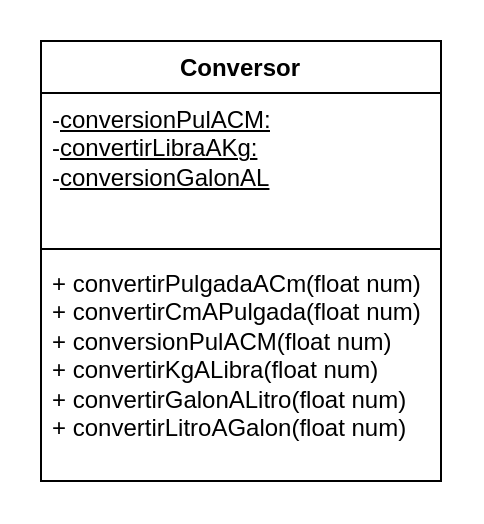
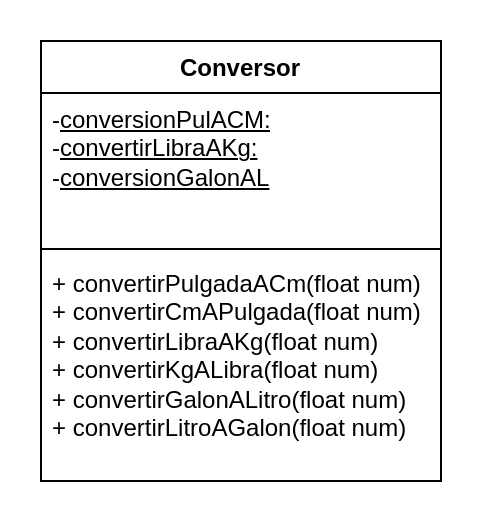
node "+ convertirPulgadaACm(float num) + convertirCmAPulgada(float num) + conversionPulACM(float num) + convertirKgALibra(float num) + convertirGalonALitro(float num) + convertirLitroAGalon(float num)": label "+ convertirPulgadaACm(float num) + convertirCmAPulgada(float num) + conversionPulACM(float num) + convertirKgALibra(float num) + convertirGalonALitro(float num) + convertirLitroAGalon(float num)" -> "+ convertirPulgadaACm(float num) + convertirCmAPulgada(float num) + convertirLibraAKg(float num) + convertirKgALibra(float num) + convertirGalonALitro(float num) + convertirLitroAGalon(float num)"
